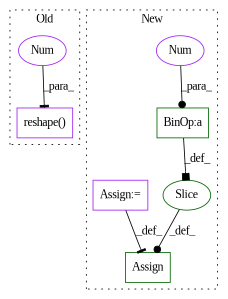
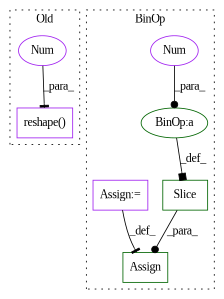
cluster "New": label "New" -> "BinOp"
node "BinOp:a": shape box -> ellipse
node "Slice": shape ellipse -> box
edge "Slice" -> "Assign": label "_def_" -> "_para_"
